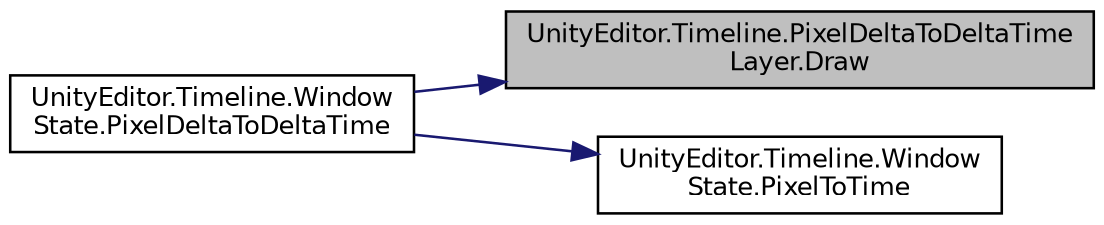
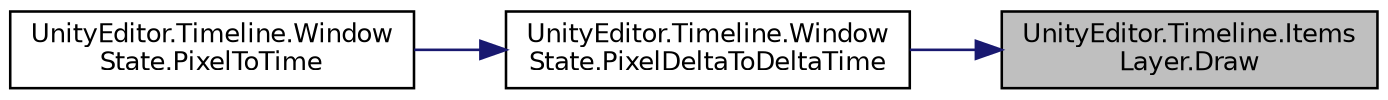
node "UnityEditor.Timeline.PixelDeltaToDeltaTime Layer.Draw": label "UnityEditor.Timeline.PixelDeltaToDeltaTime Layer.Draw" -> "UnityEditor.Timeline.Items Layer.Draw"
edge "UnityEditor.Timeline.Window State.PixelDeltaToDeltaTime" -> "UnityEditor.Timeline.Window State.PixelToTime": reversed
